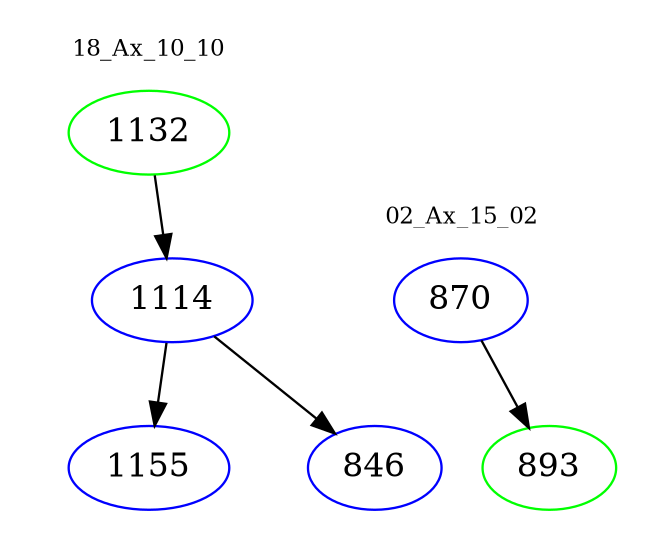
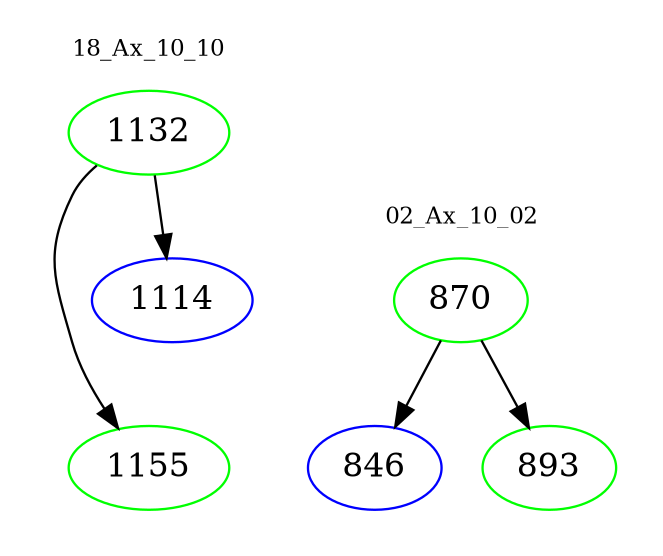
cluster "02_Ax_15_02": label "02_Ax_15_02" -> "02_Ax_10_02"
node "870": color blue -> green
edge "1114" -> "846": now "870" -> "846"
edge "1114" -> "1155": now "1132" -> "1155"
node "1155": color blue -> green
